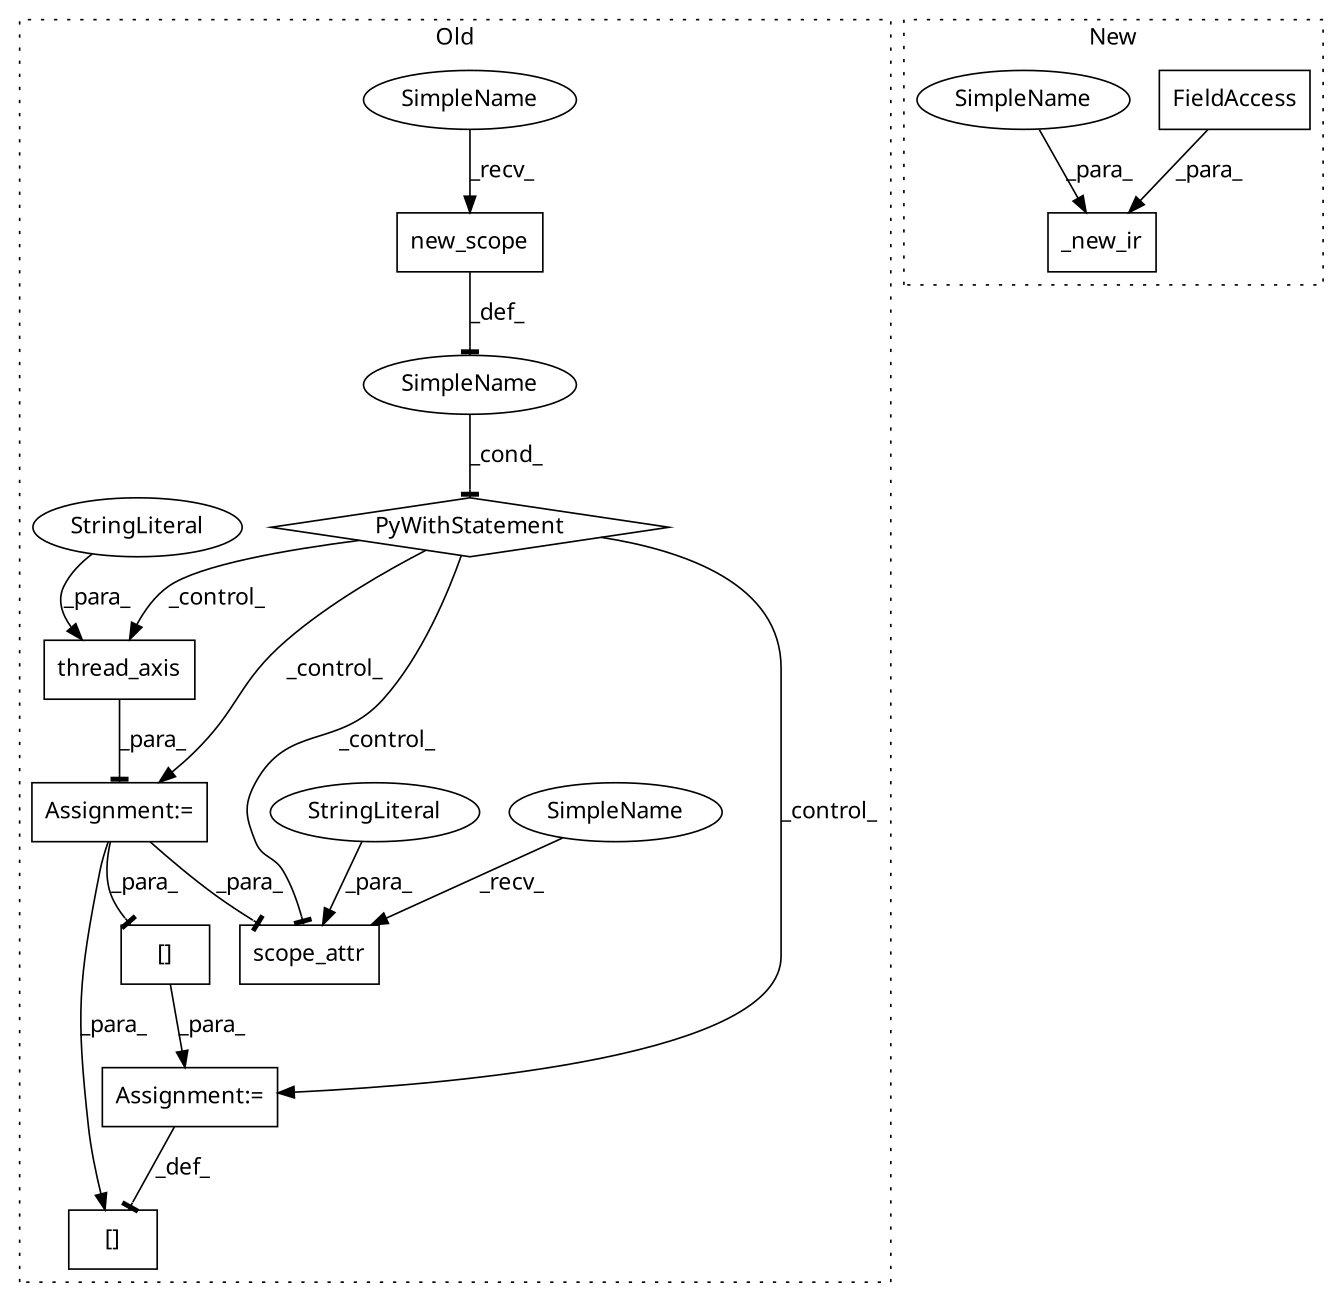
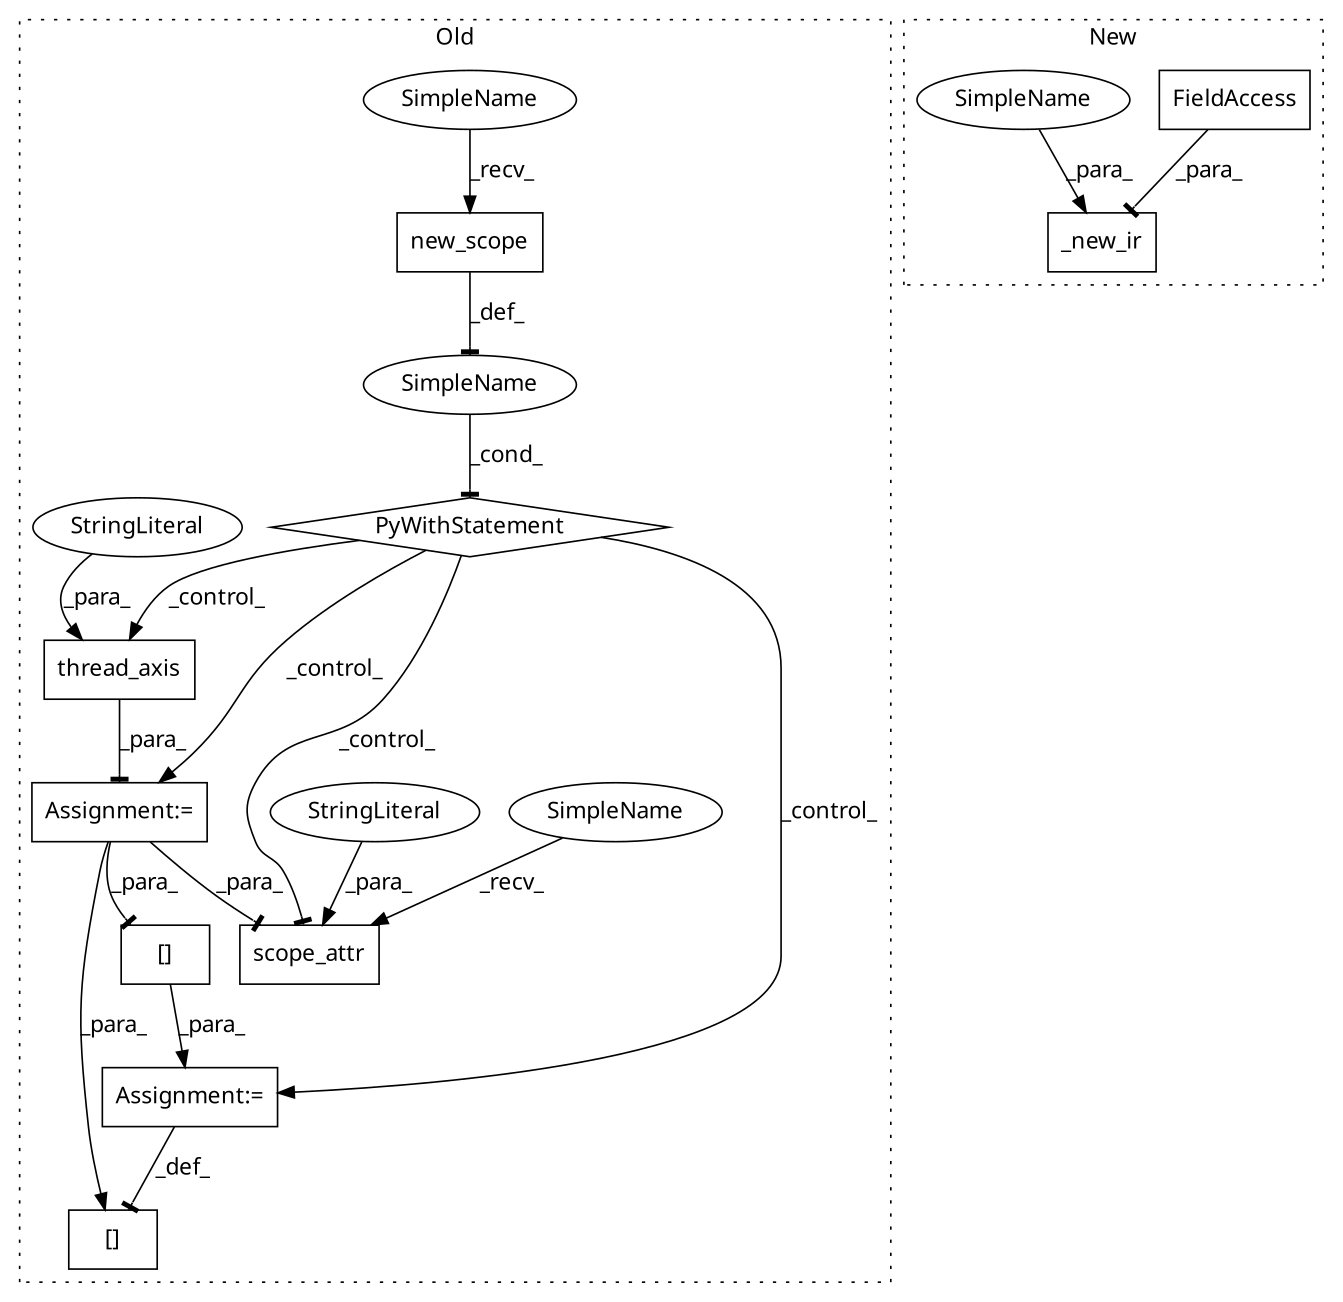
edge "FieldAccess" -> "_new_ir": arrowhead normal -> tee
